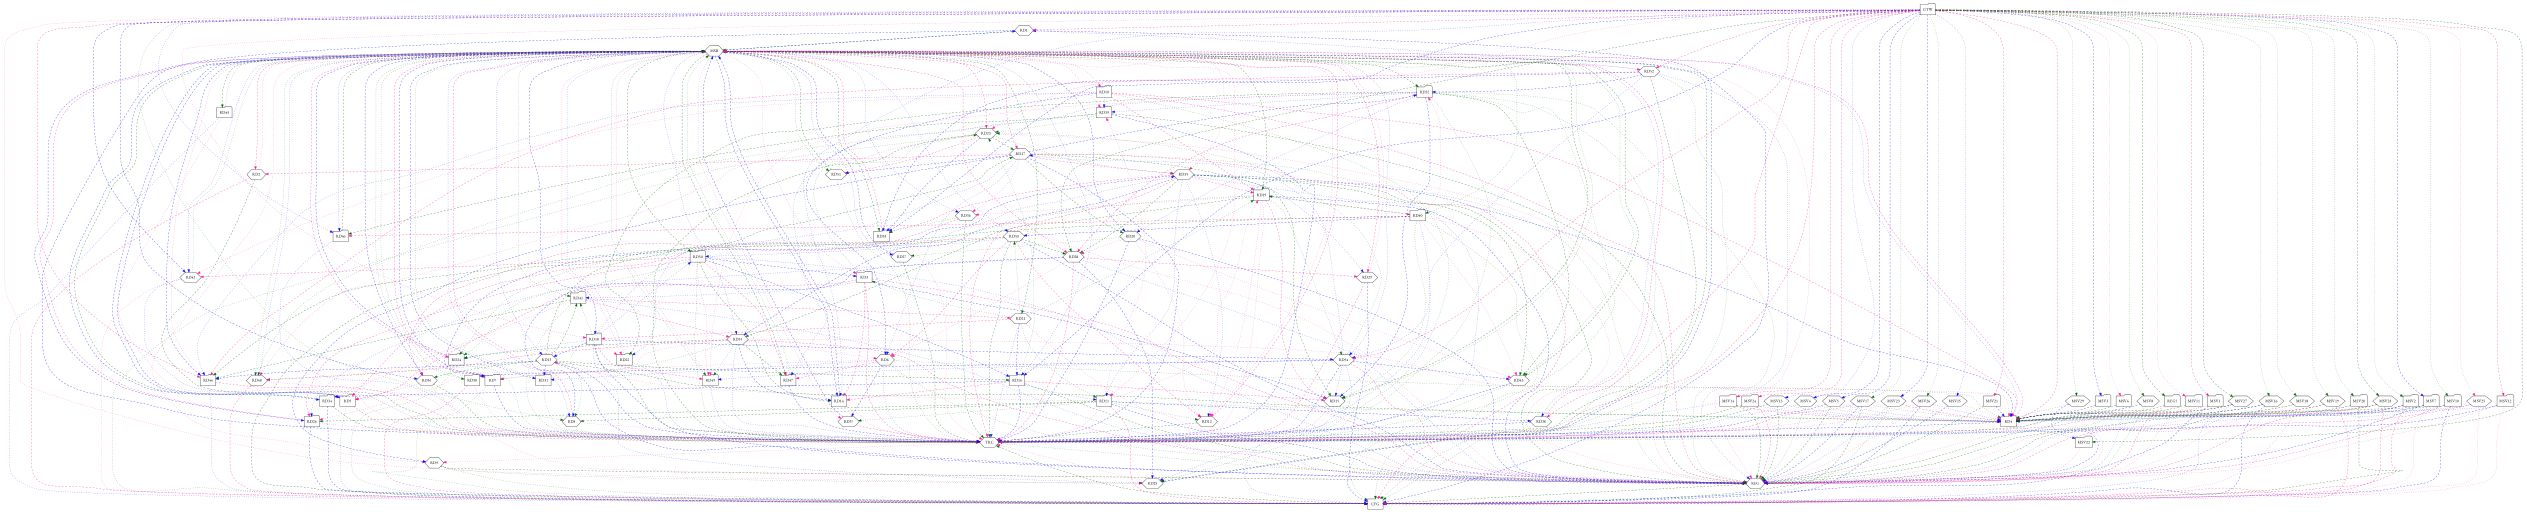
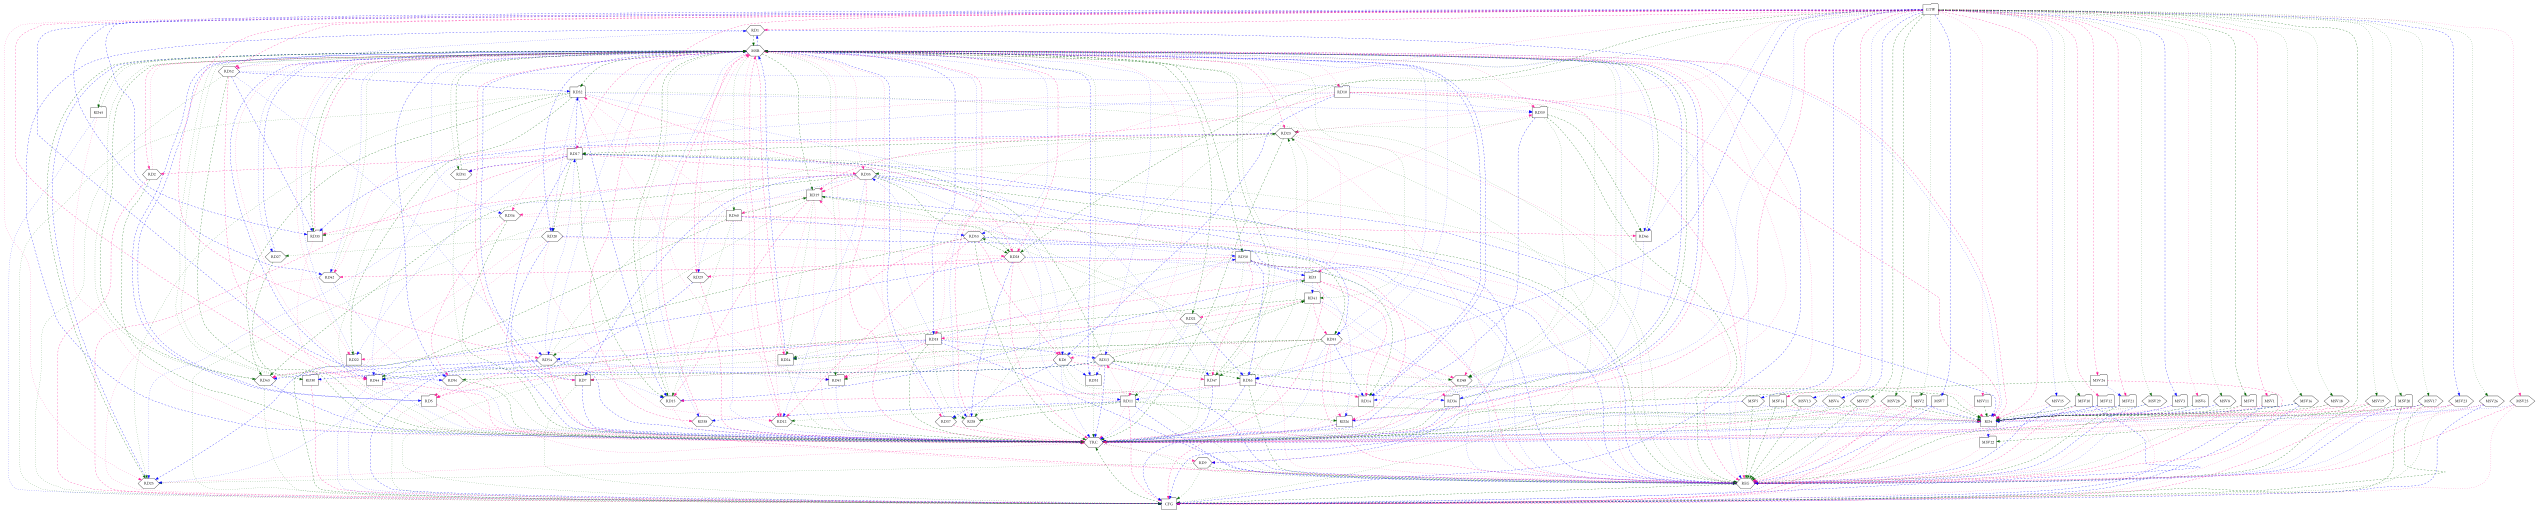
node "RD17": shape hexagon -> folder
node "REG9": label "REG9" -> "MSV9"
edge "MSV24" -> "RD4": now "MSV24" -> "MSV21"
